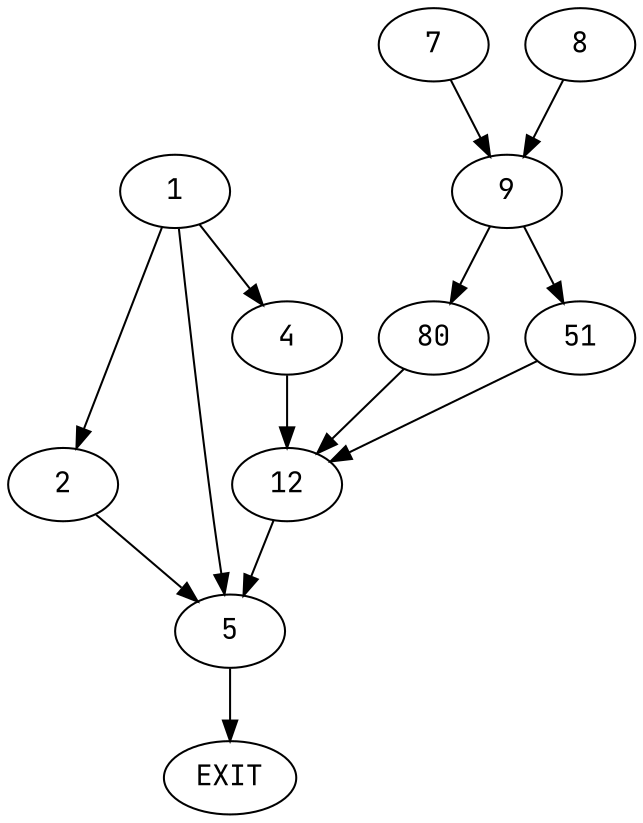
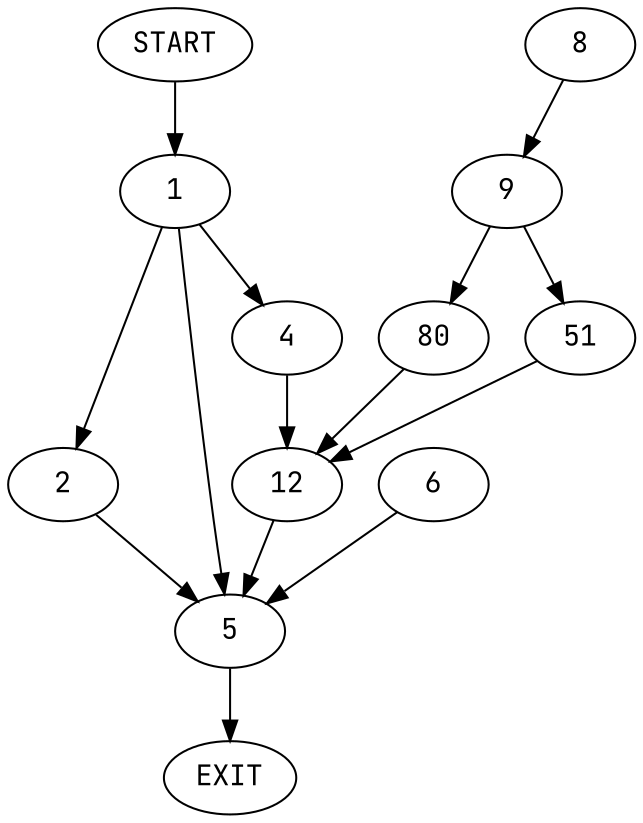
node "START": added
node "7": removed
node "6": added
